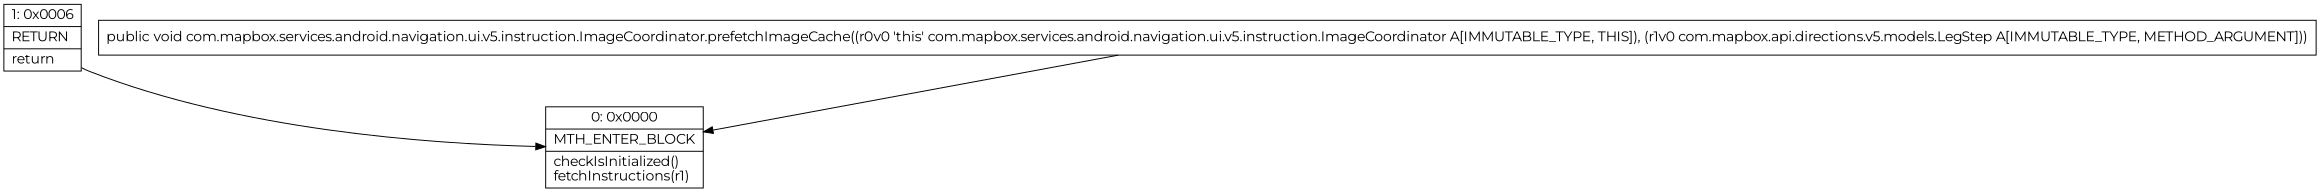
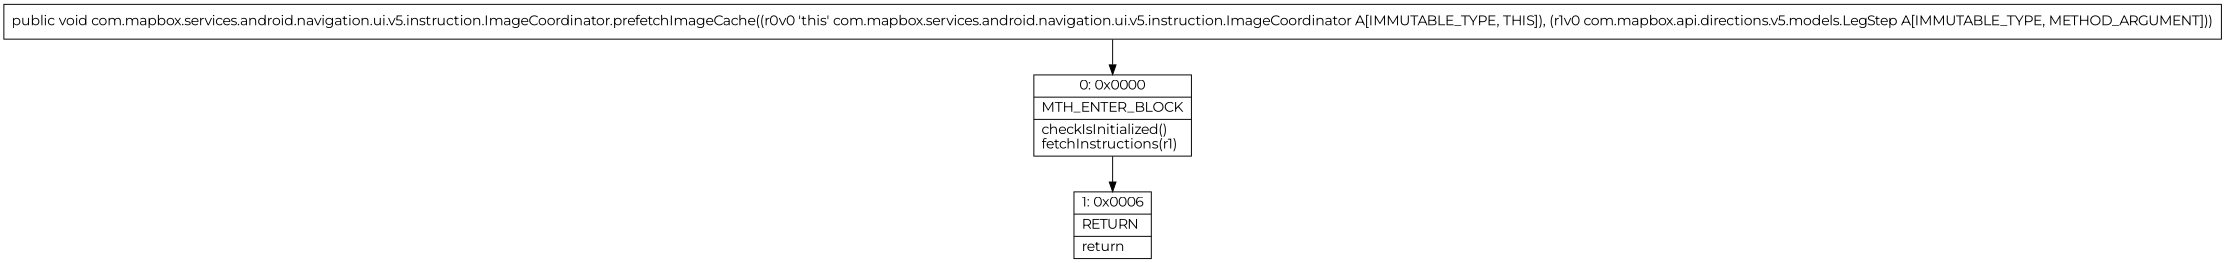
edge "1: 0x0006" -> "0: 0x0000": reversed
